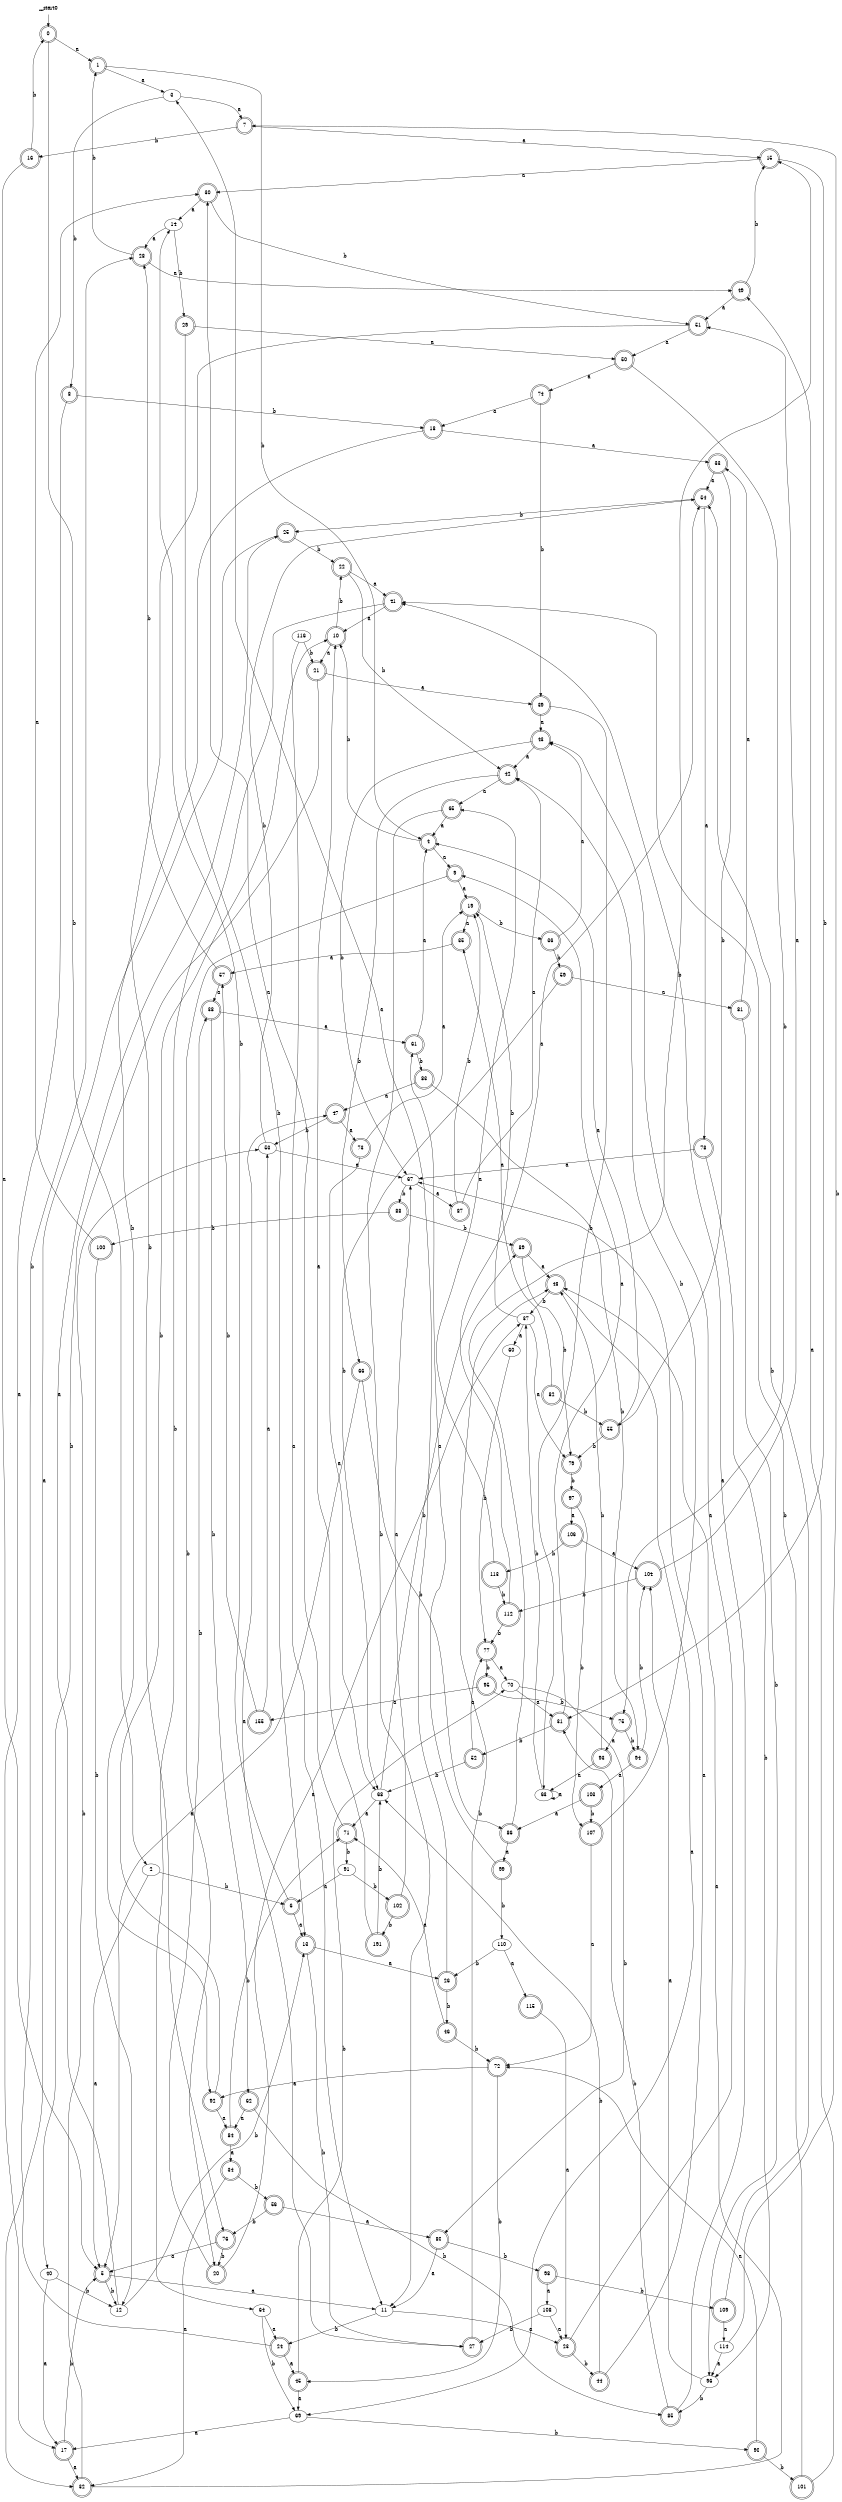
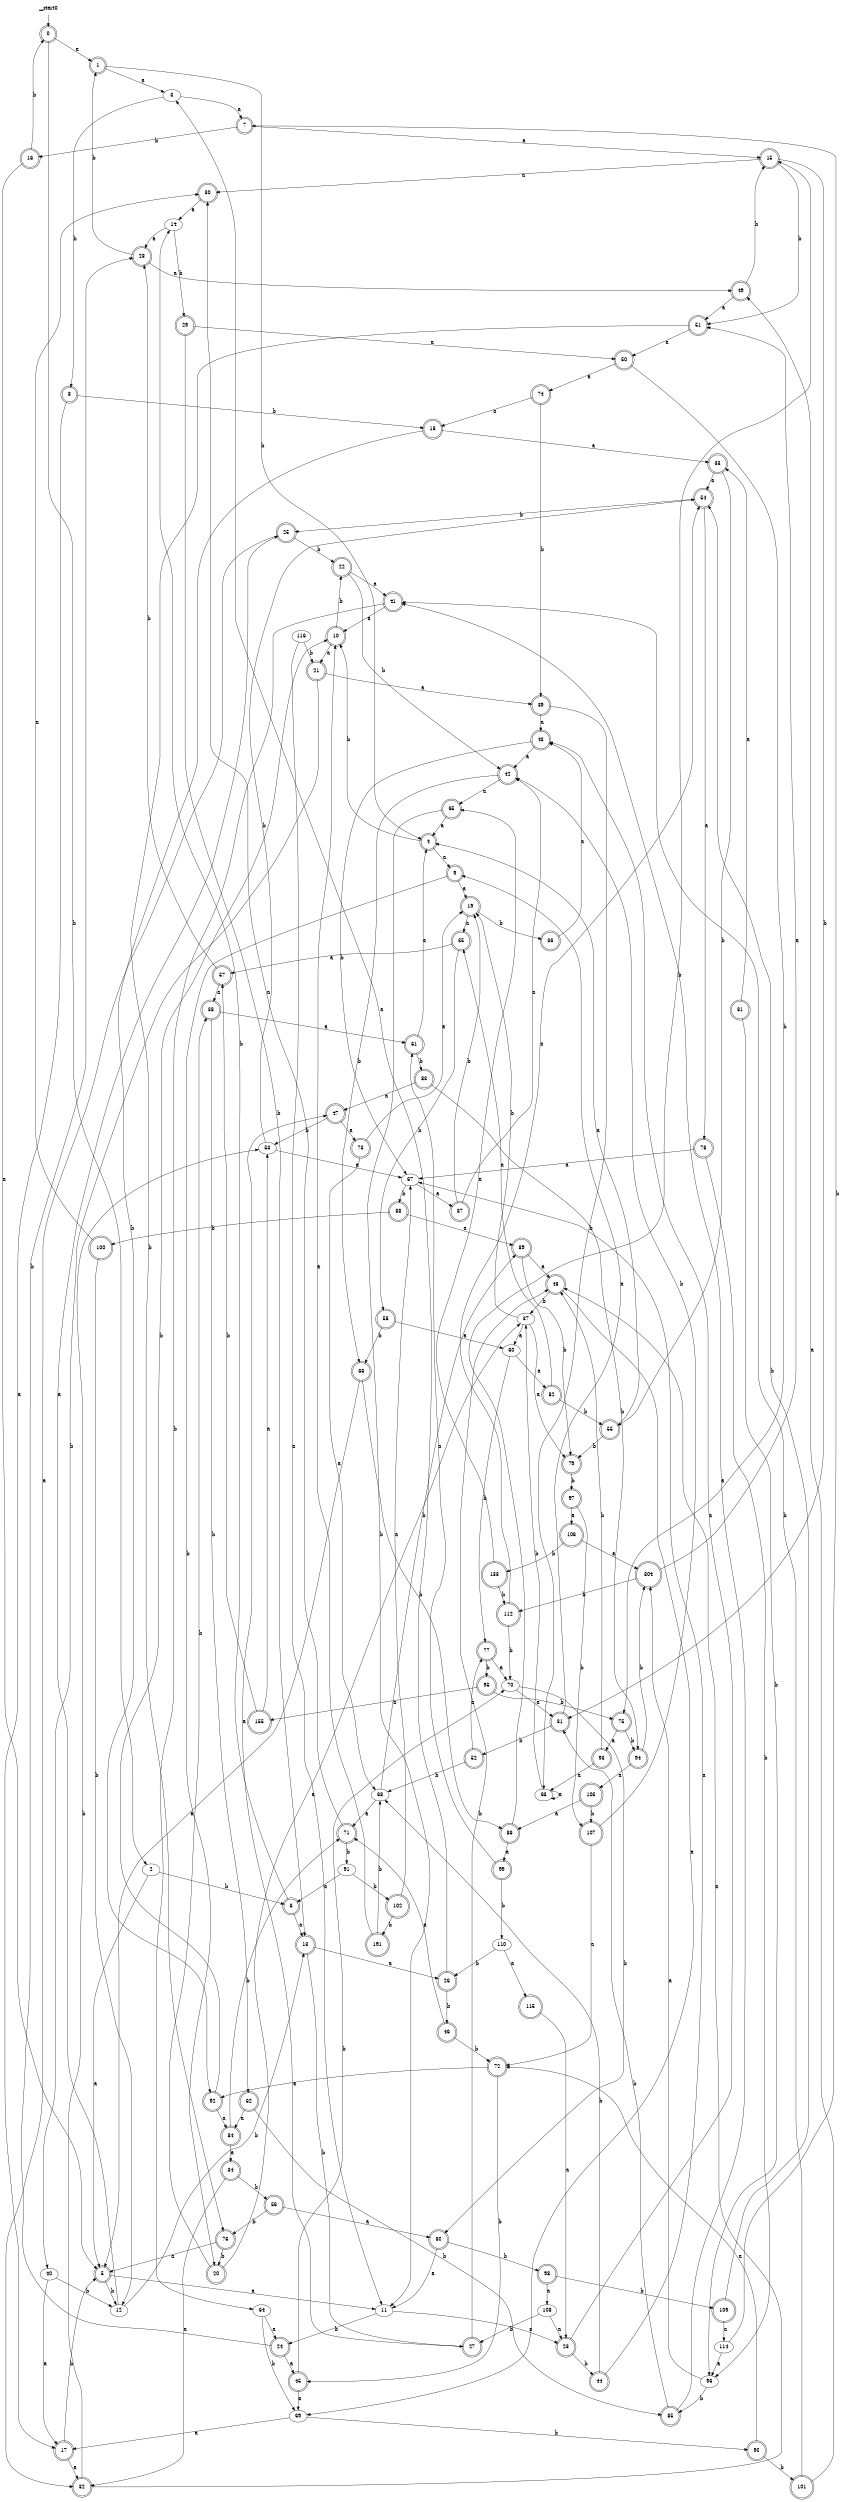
edge "30" -> "51": now "15" -> "51"
node "59": removed
edge "88" -> "89": label "b" -> "a"
node "58": added
edge "60" -> "82": added, label "a"
node "113": label "113" -> "133"
node "104": label "104" -> "304"
edge "112" -> "77": now "112" -> "70"
